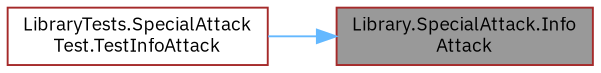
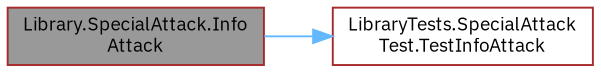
edge "LibraryTests.SpecialAttack Test.TestInfoAttack" -> "Library.SpecialAttack.Info Attack": reversed
